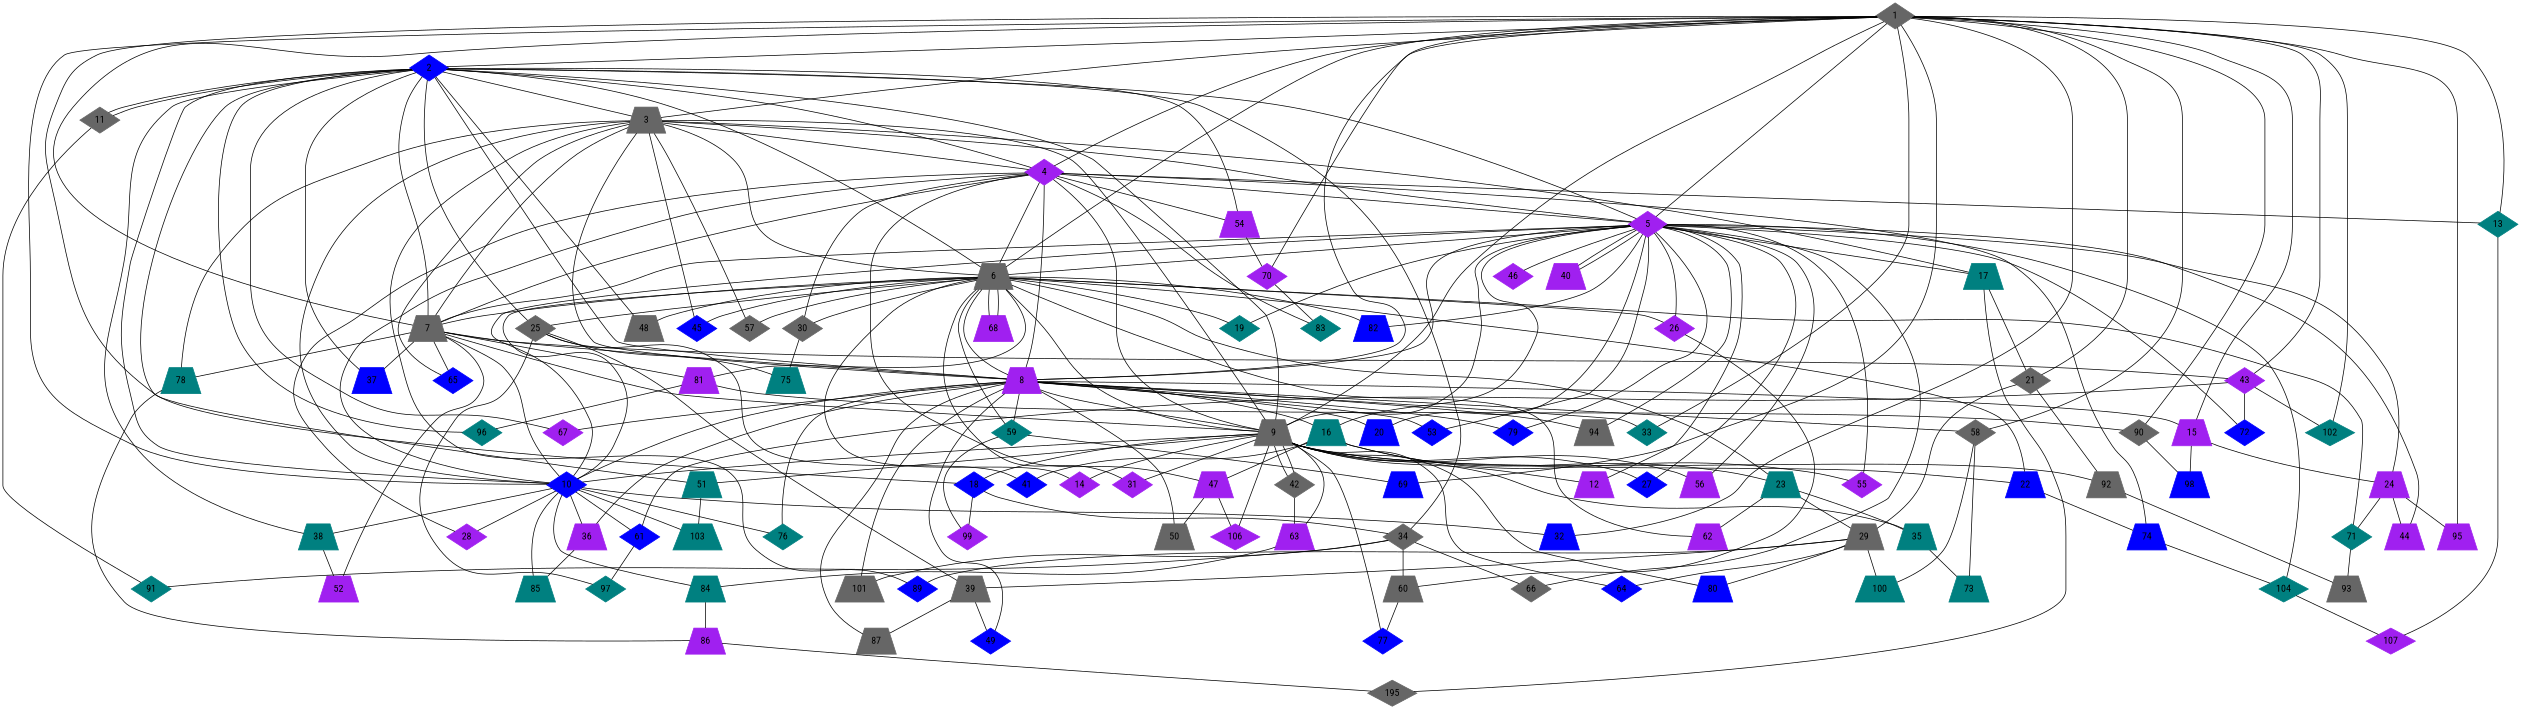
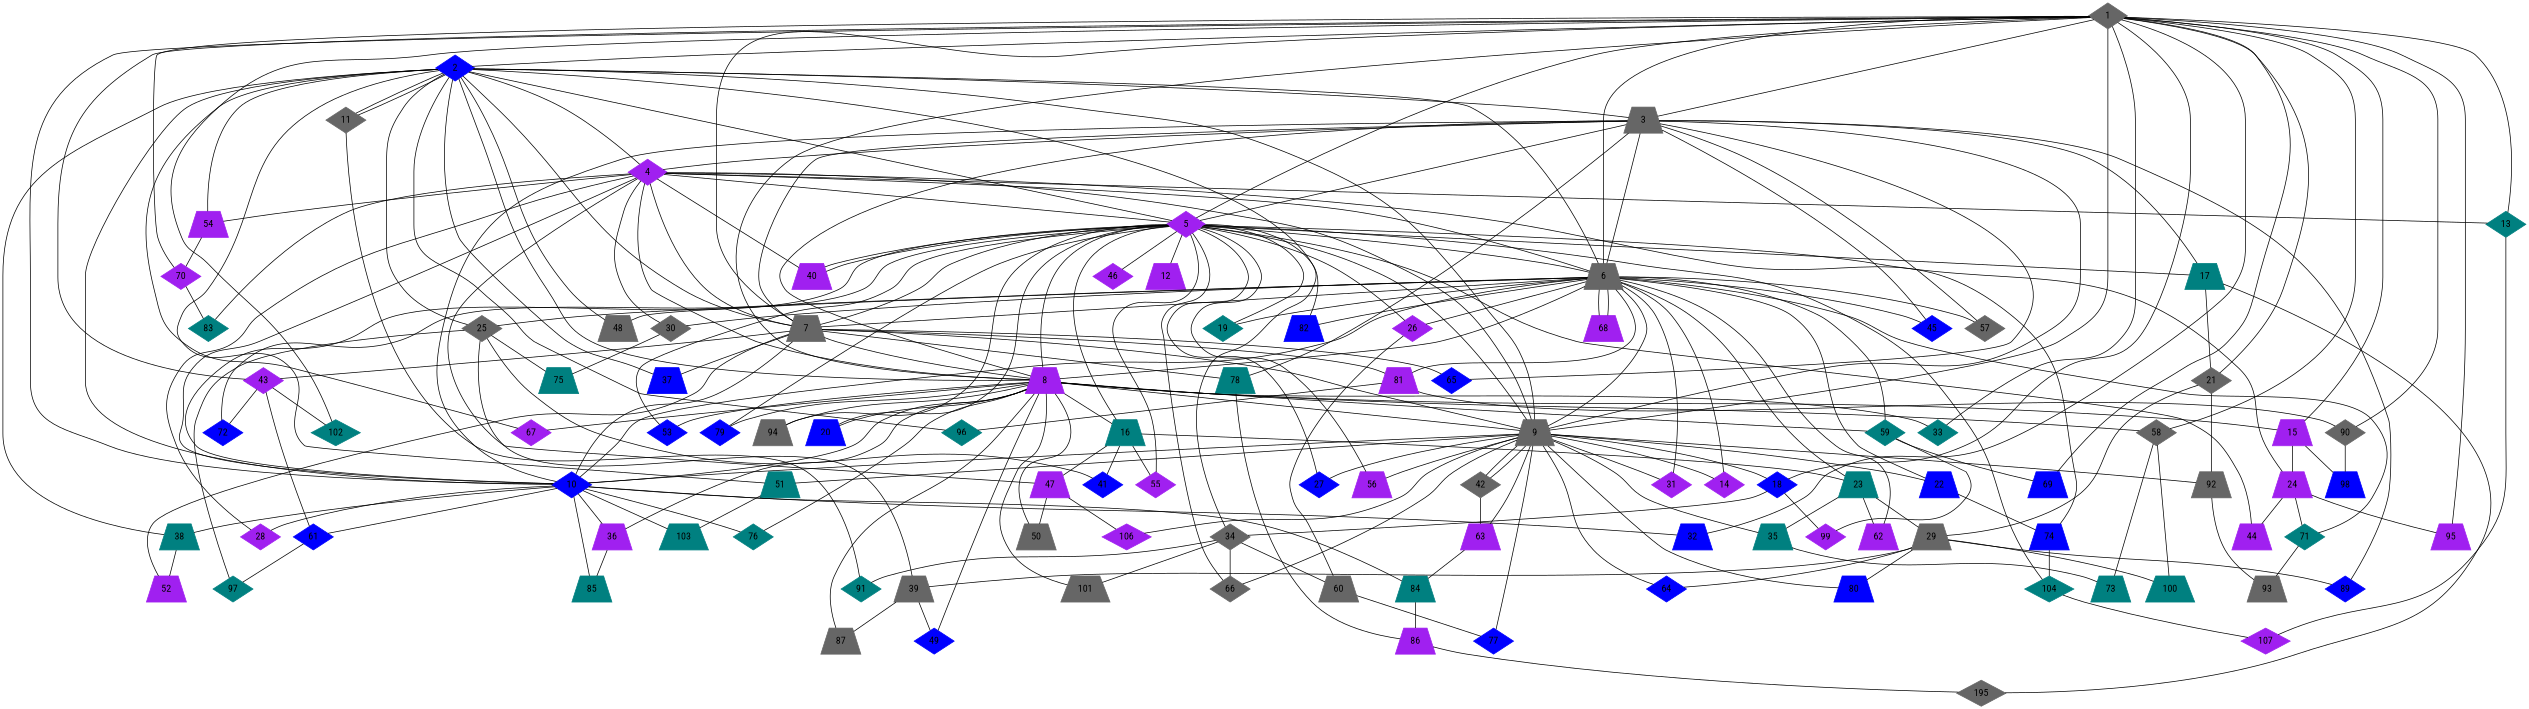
edge "1" -- "4": now "40" -- "4"
edge "9" -- "12": now "9" -- "66"
